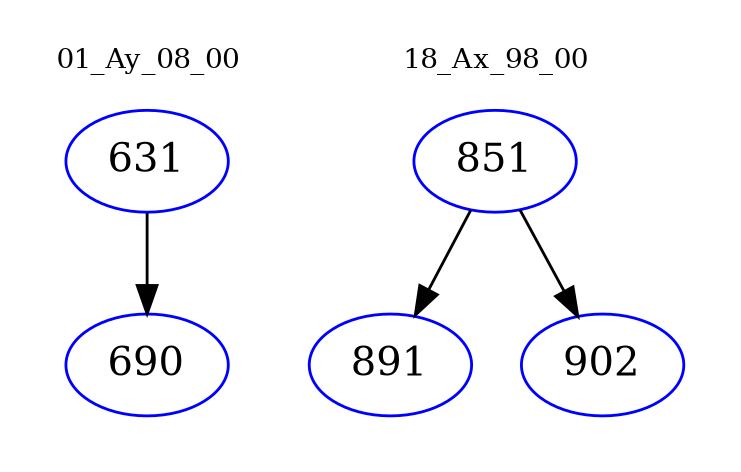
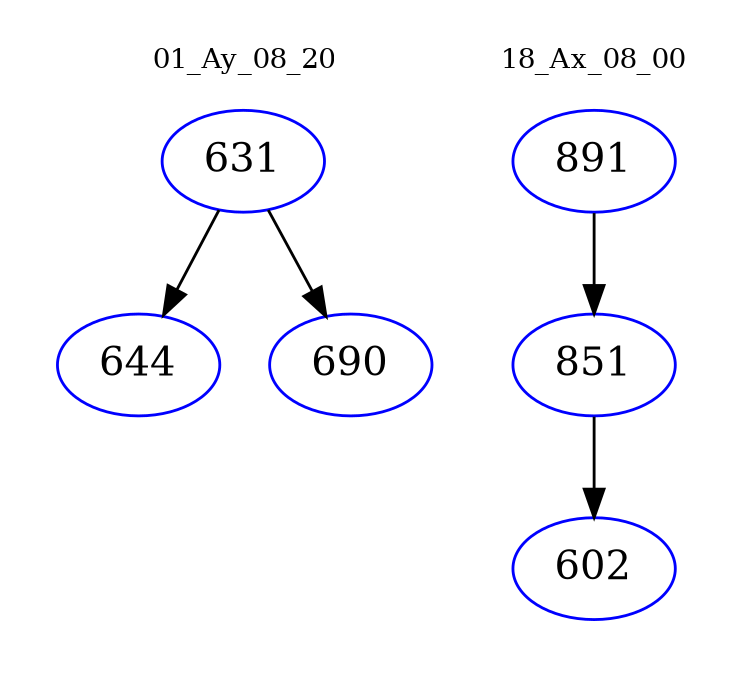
cluster "01_Ay_08_00": label "01_Ay_08_00" -> "01_Ay_08_20"
cluster "18_Ax_98_00": label "18_Ax_98_00" -> "18_Ax_08_00"
edge "851" -> "891": reversed
node "644": added
node "902": label "902" -> "602"
